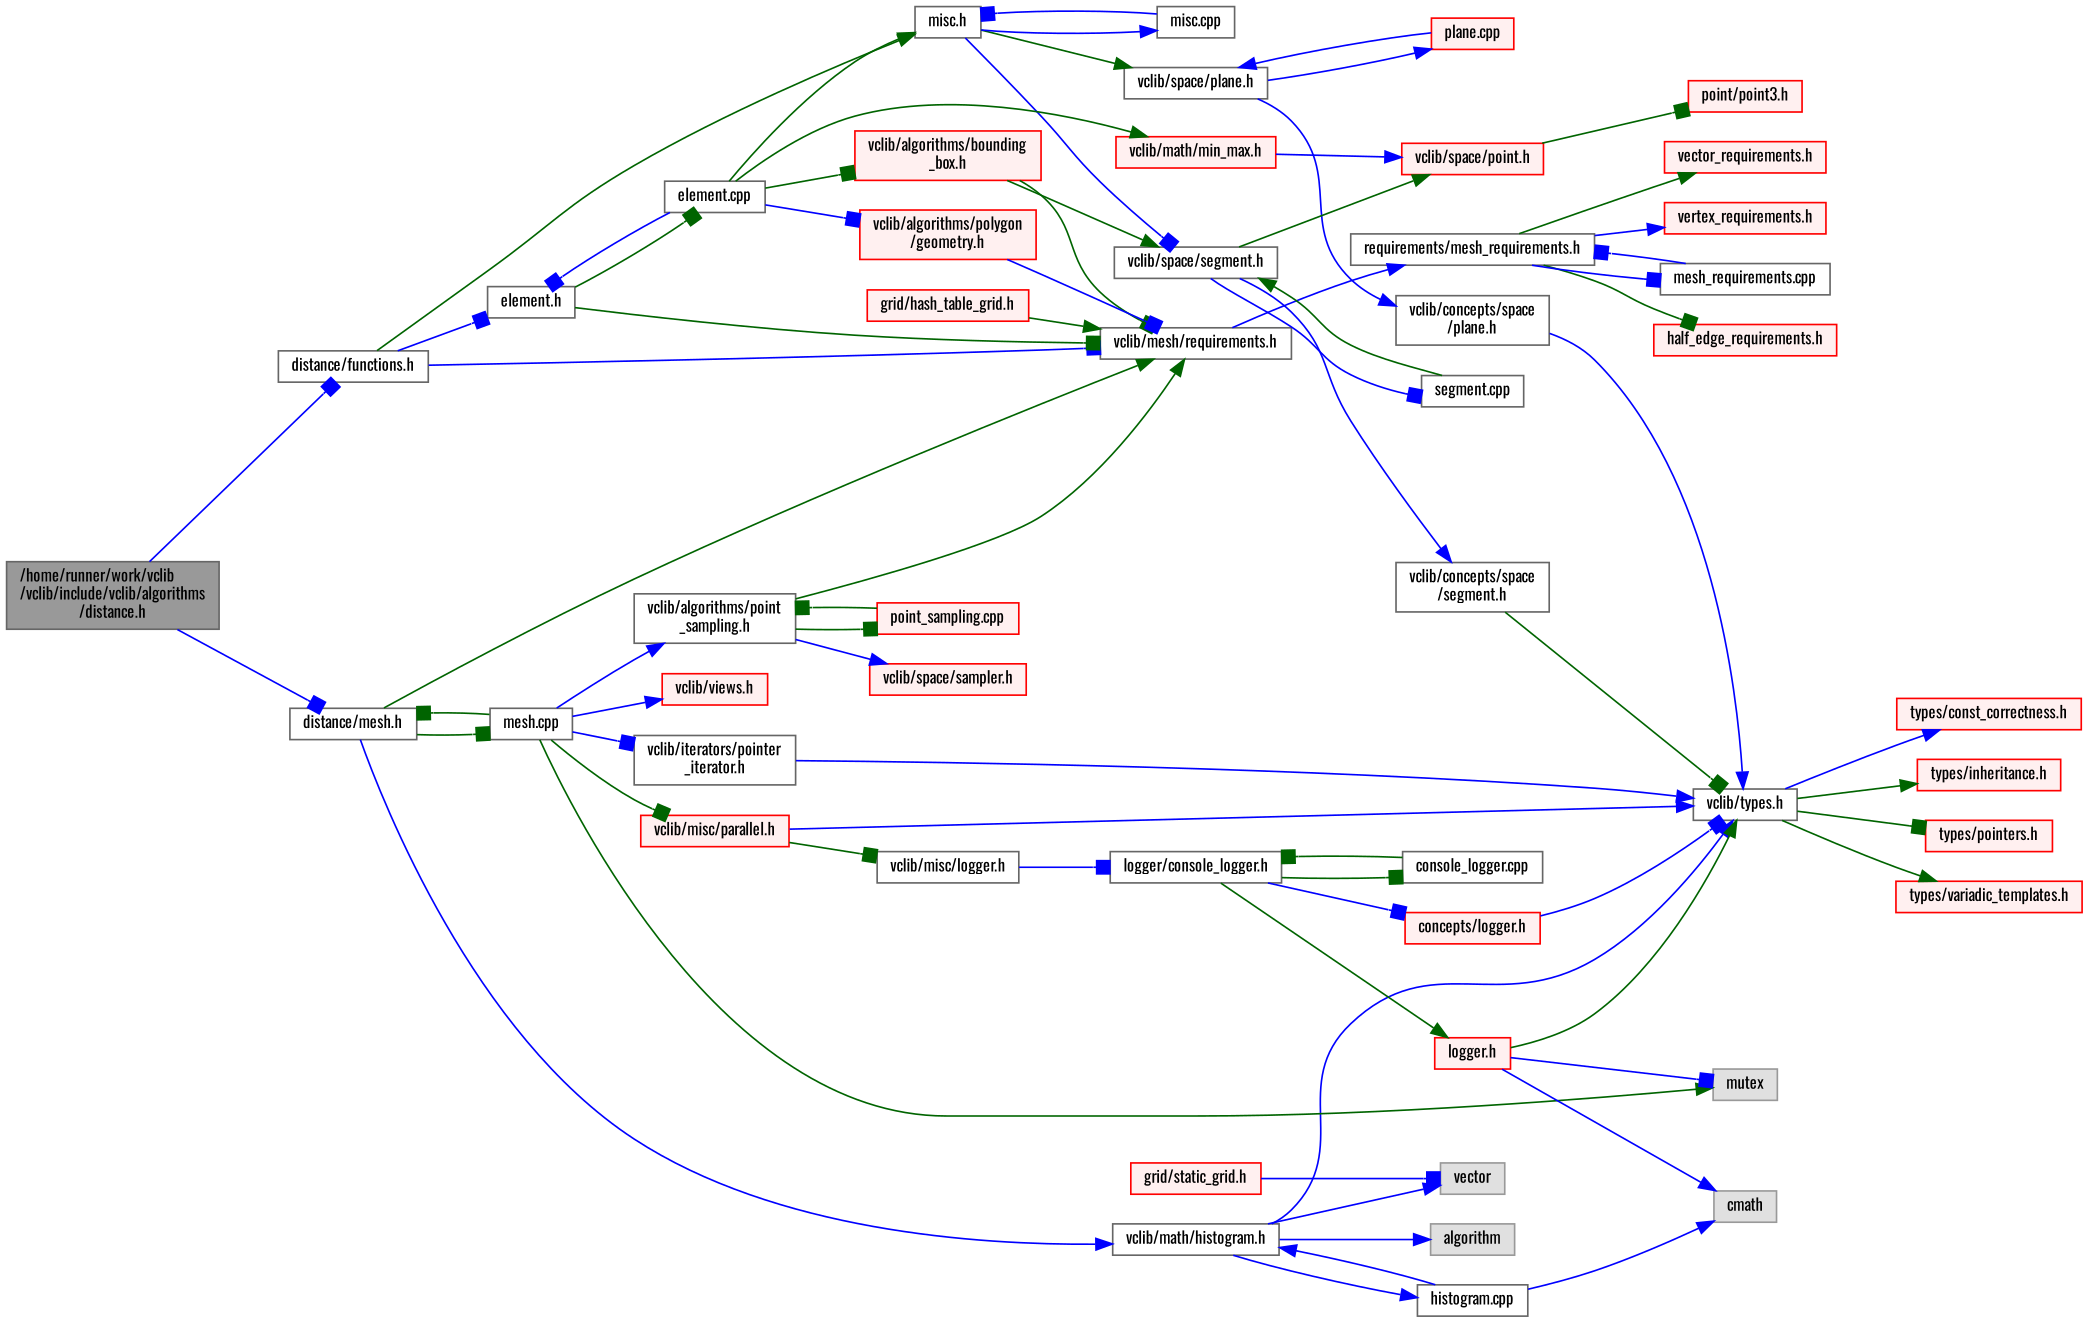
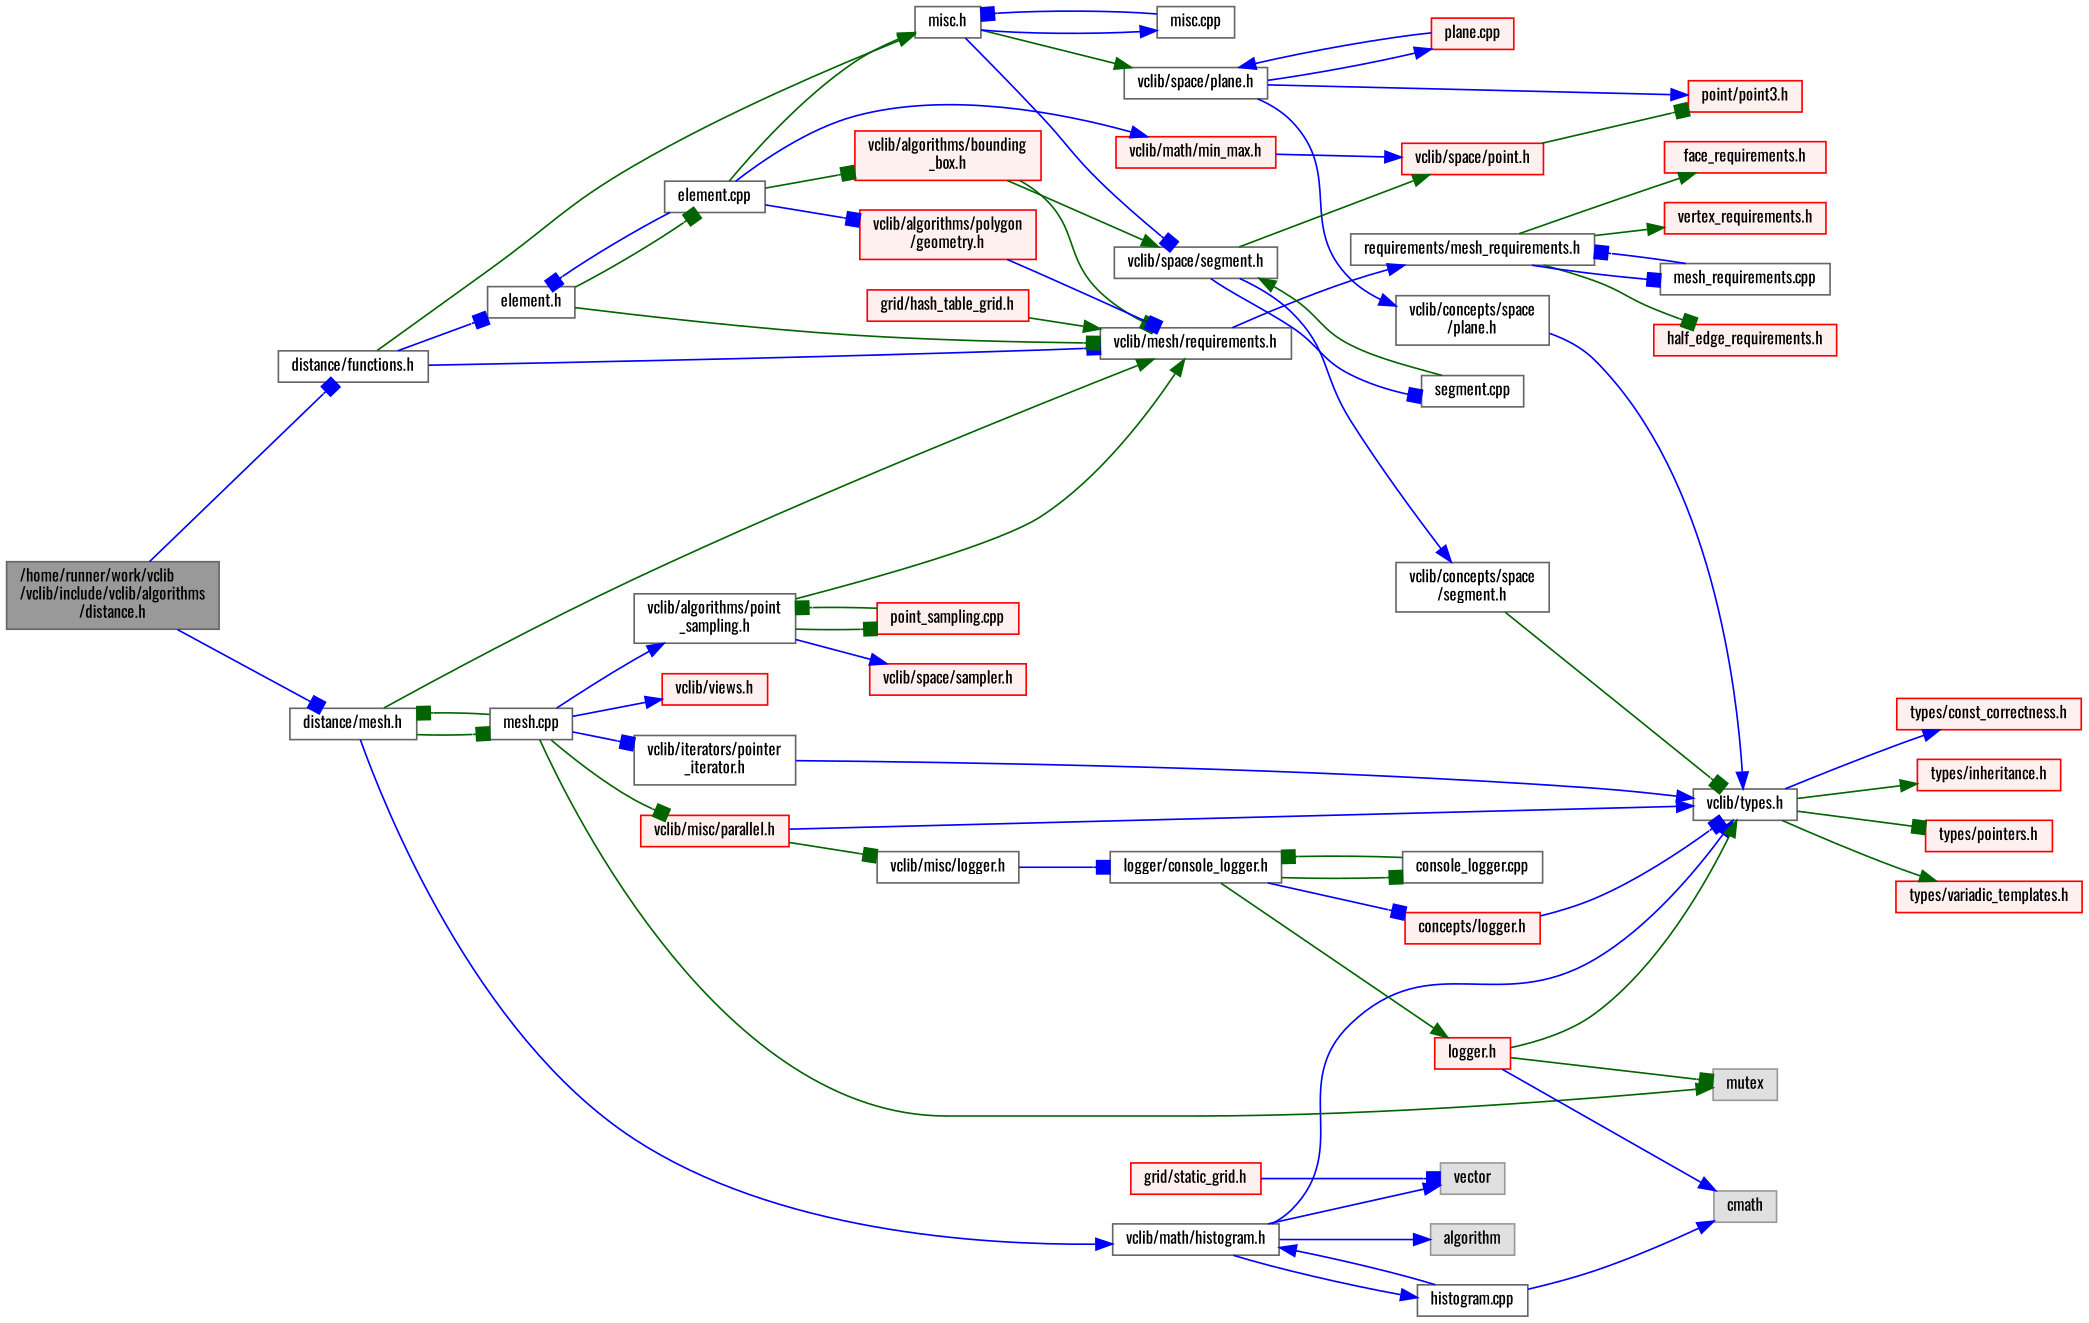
edge "vclib/space/plane.h" -> "point/point3.h": added
edge "element.cpp" -> "vclib/math/min_max.h": color darkgreen -> blue
node "vector_requirements.h": label "vector_requirements.h" -> "face_requirements.h"
edge "requirements/mesh_requirements.h" -> "vertex_requirements.h": color blue -> darkgreen
edge "logger.h" -> "mutex": color blue -> darkgreen
